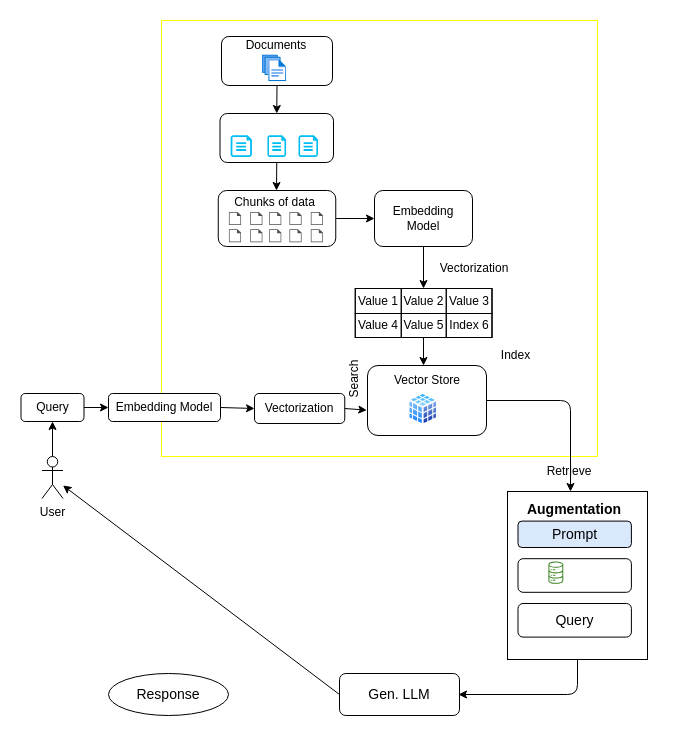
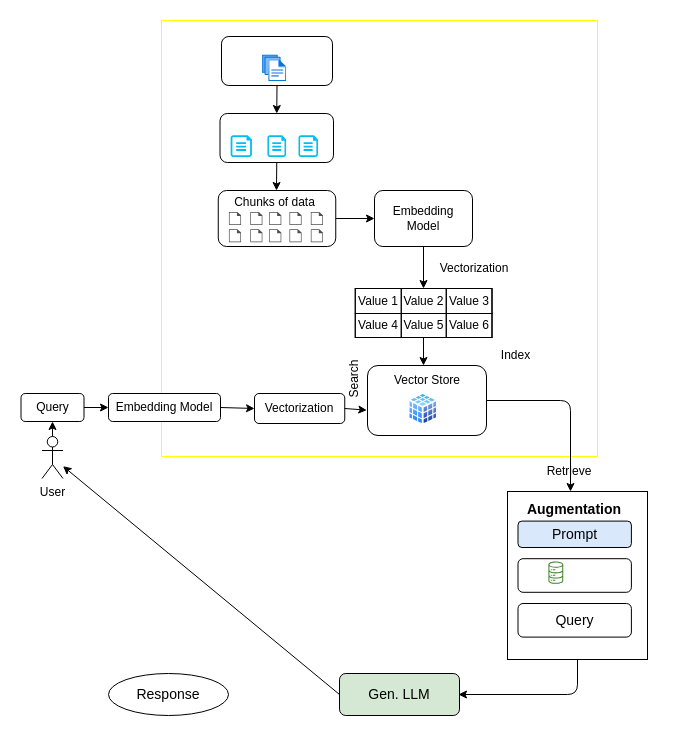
node "Documents": removed
node "Index 6": label "Index 6" -> "Value 6"
node "User": moved (53, 478) -> (53, 458)
node "Gen. LLM": fillcolor #ffffff -> #d5e8d4
